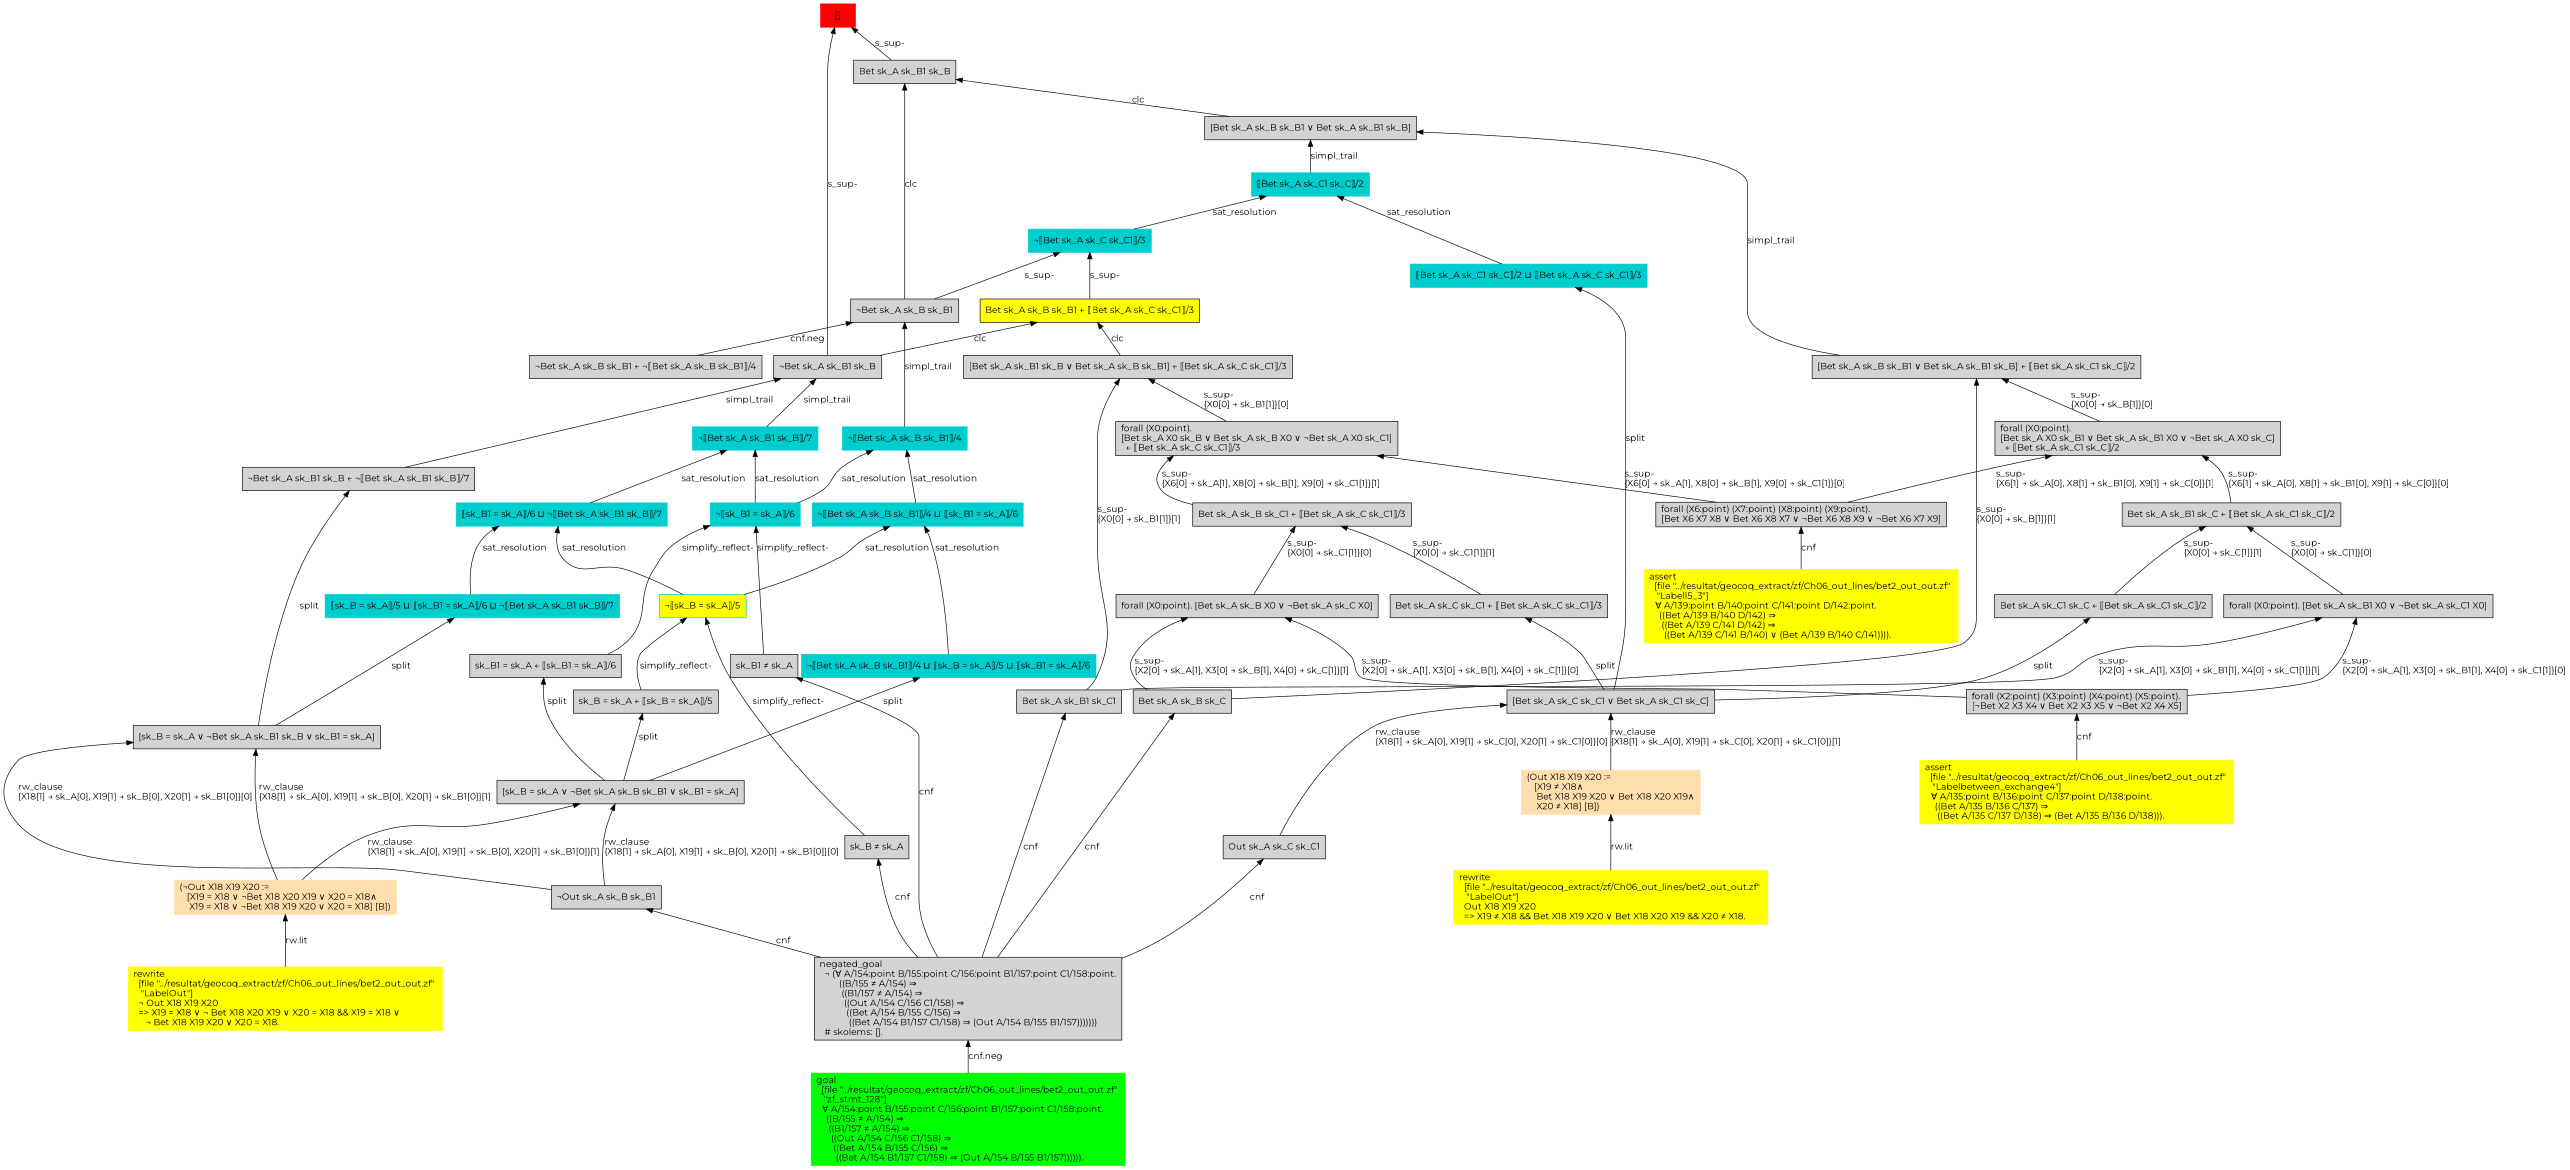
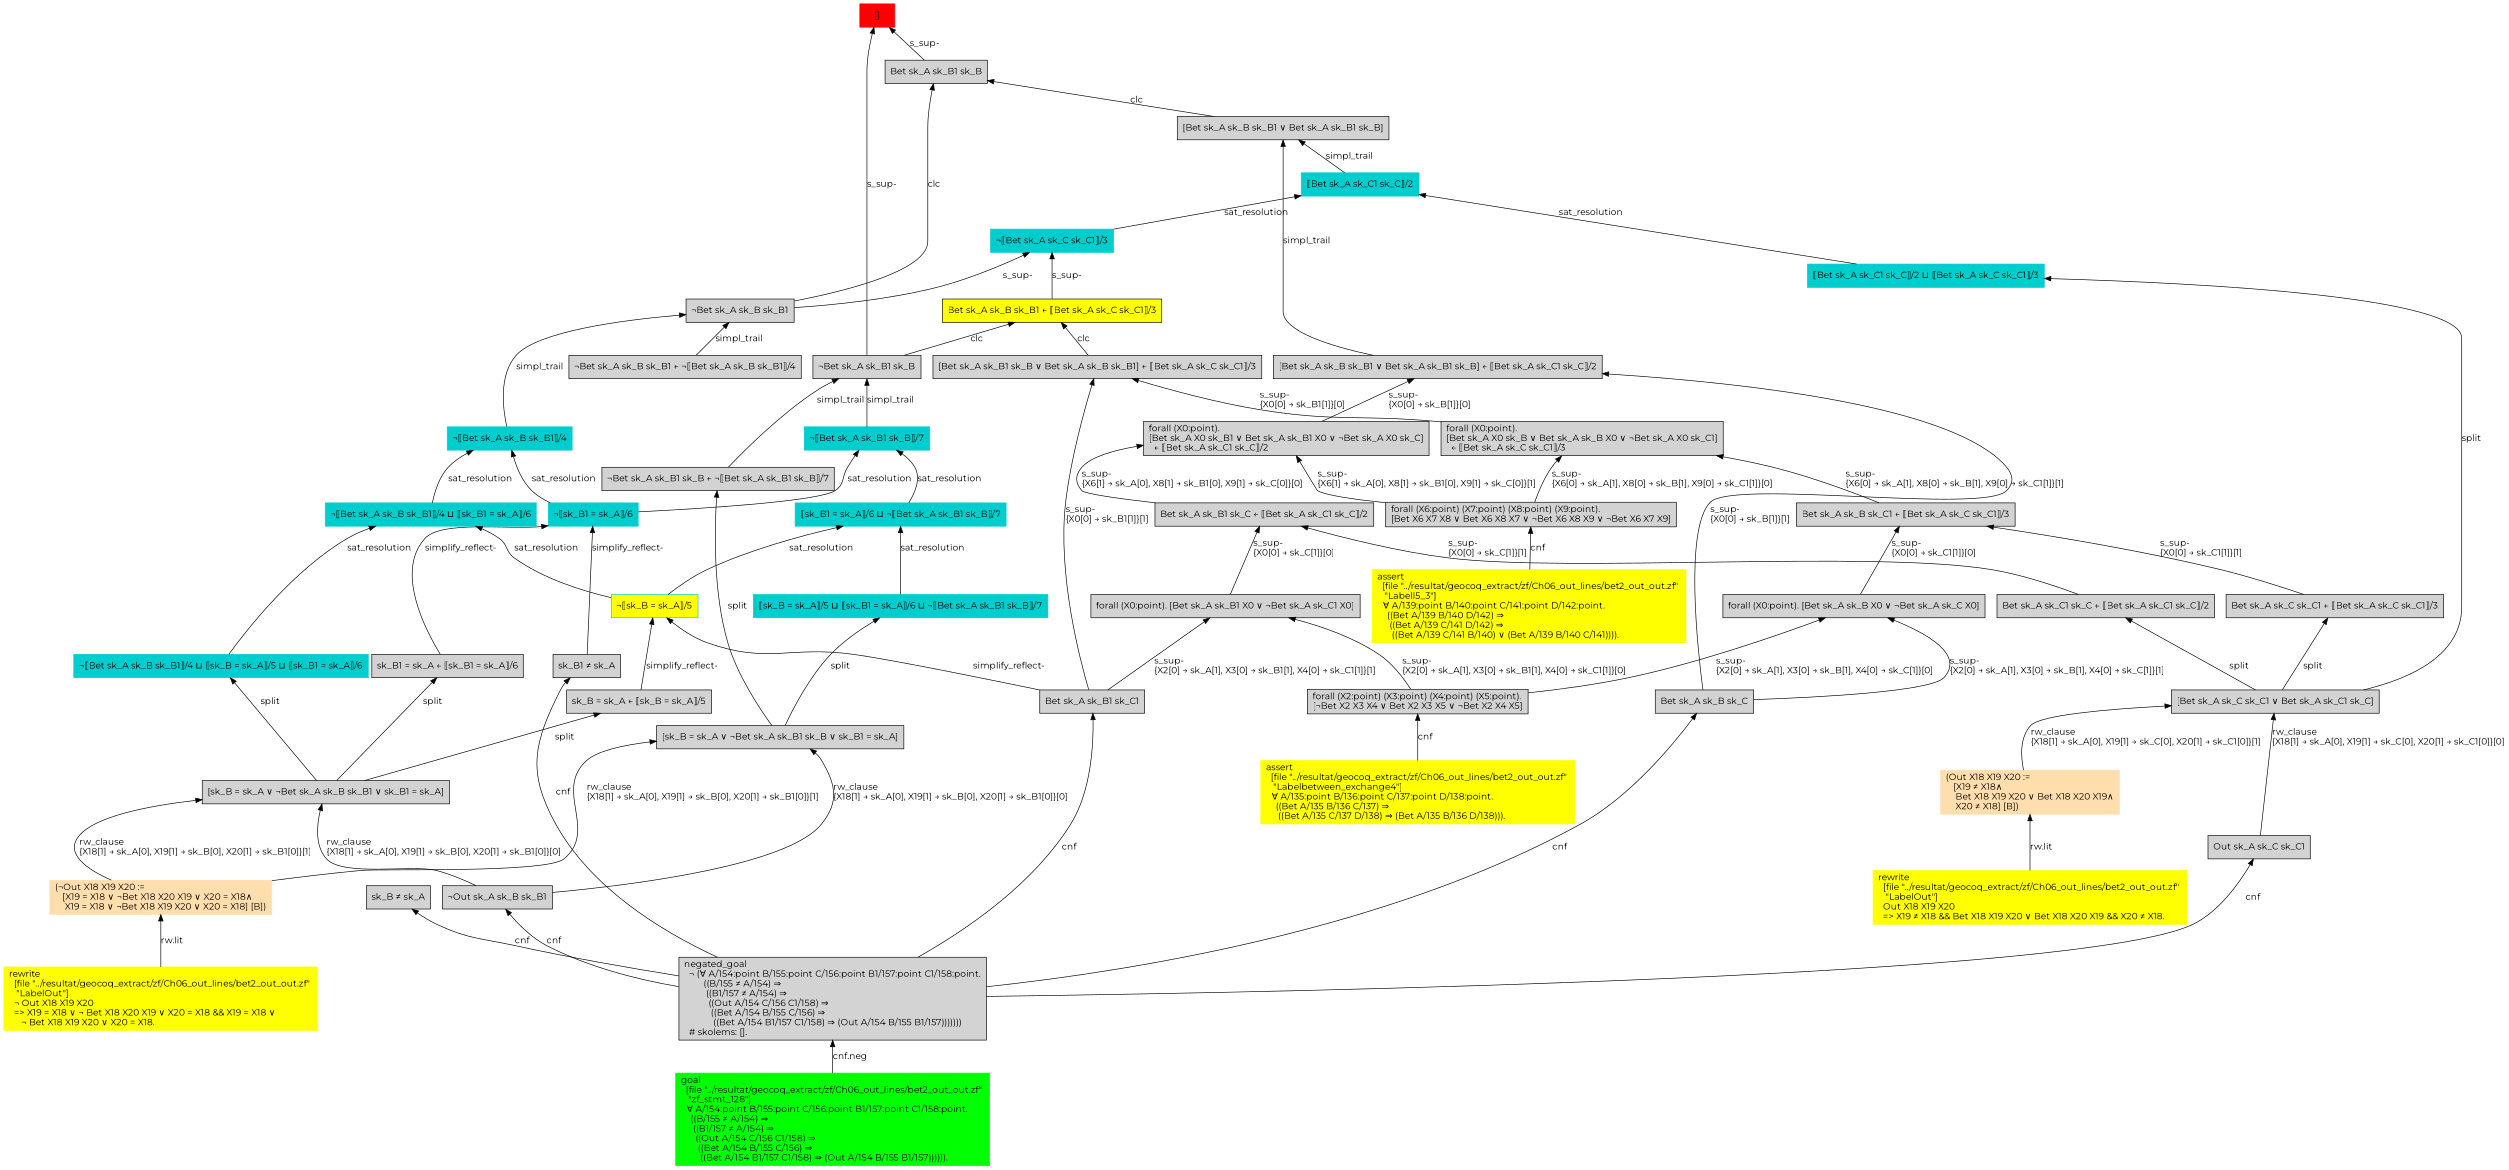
edge "¬Bet sk_A sk_B sk_B1 ← ¬⟦Bet sk_A sk_B sk_B1⟧/4" -> "¬Bet sk_A sk_B sk_B1": label "cnf.neg" -> "simpl_trail"
edge "sk_B ≠ sk_A" -> "¬⟦sk_B = sk_A⟧/5": now "Bet sk_A sk_B1 sk_C1" -> "¬⟦sk_B = sk_A⟧/5"
